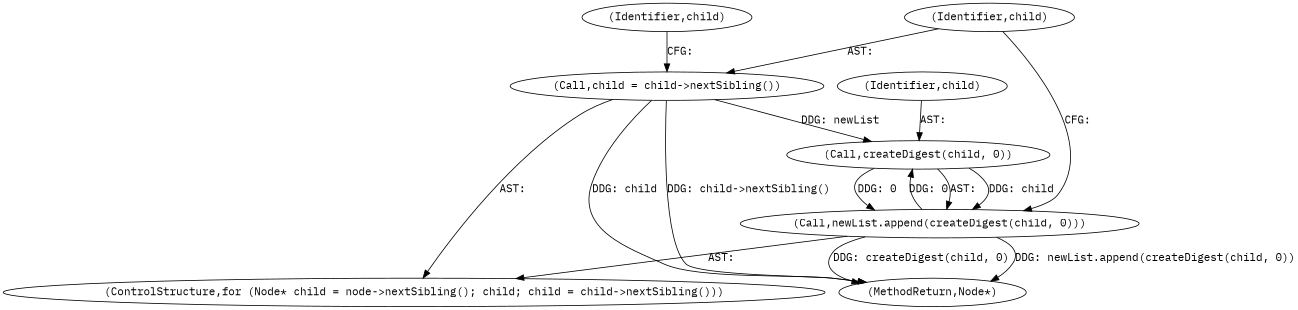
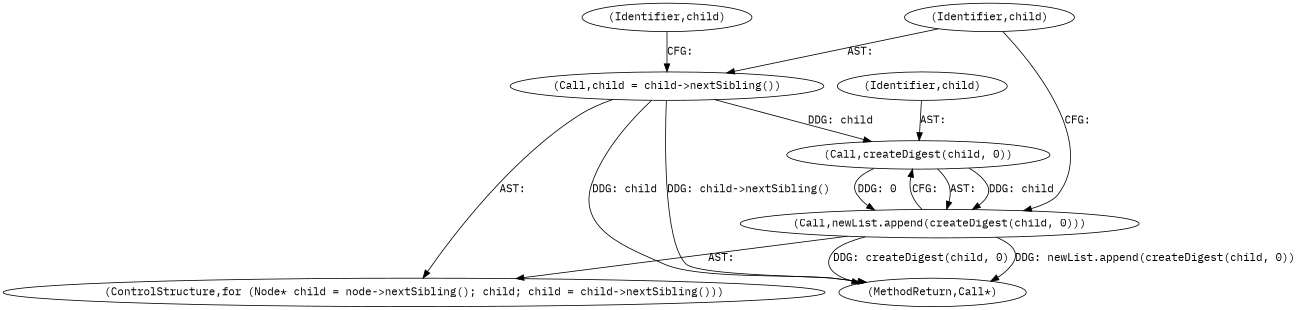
edge "(Call,child = child->nextSibling())" -> "(Call,createDigest(child, 0))": label "DDG: newList" -> "DDG: child"
edge "(Call,newList.append(createDigest(child, 0)))" -> "(Call,createDigest(child, 0))": label "DDG: 0" -> "CFG: "
node "(MethodReturn,Node*)": label "(MethodReturn,Node*)" -> "(MethodReturn,Call*)"
